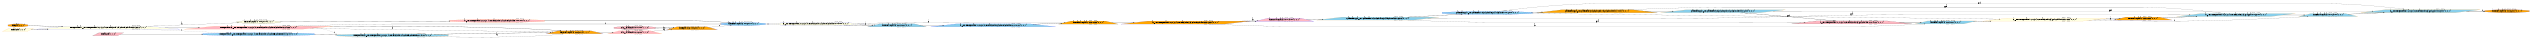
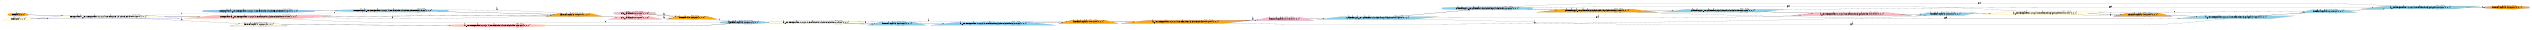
node "assertTrue(a2.equals(a1))@@@6@@@['0', '0', '1']": shape octagon -> trapezium
node "testHashCode['0', '1', '0']": removed
